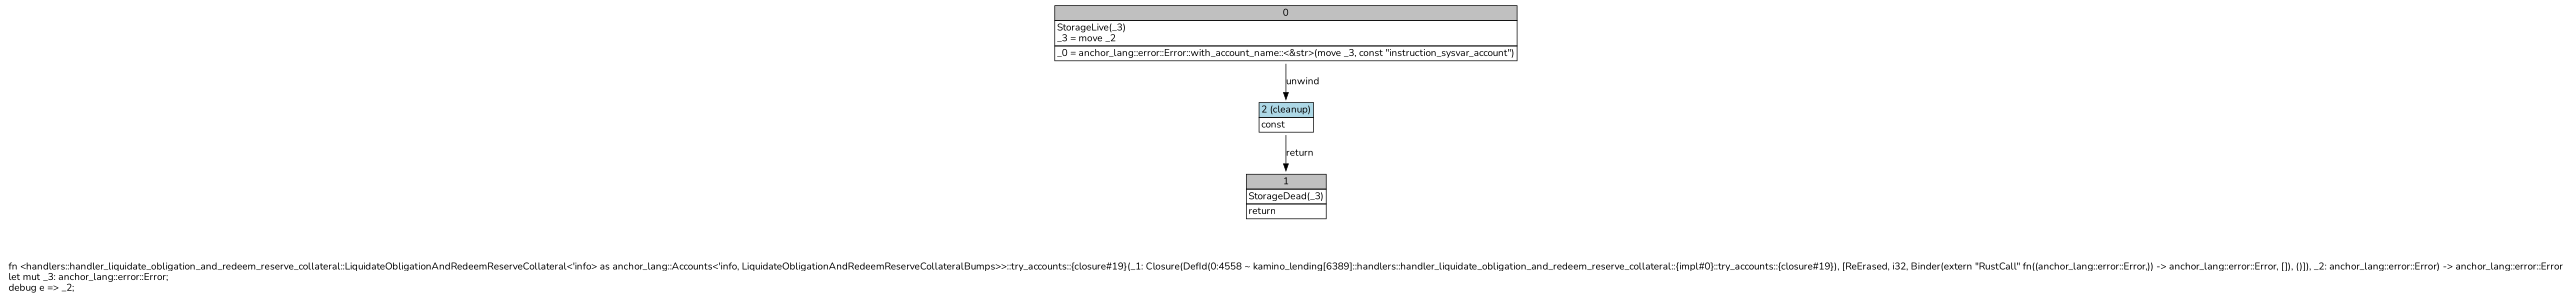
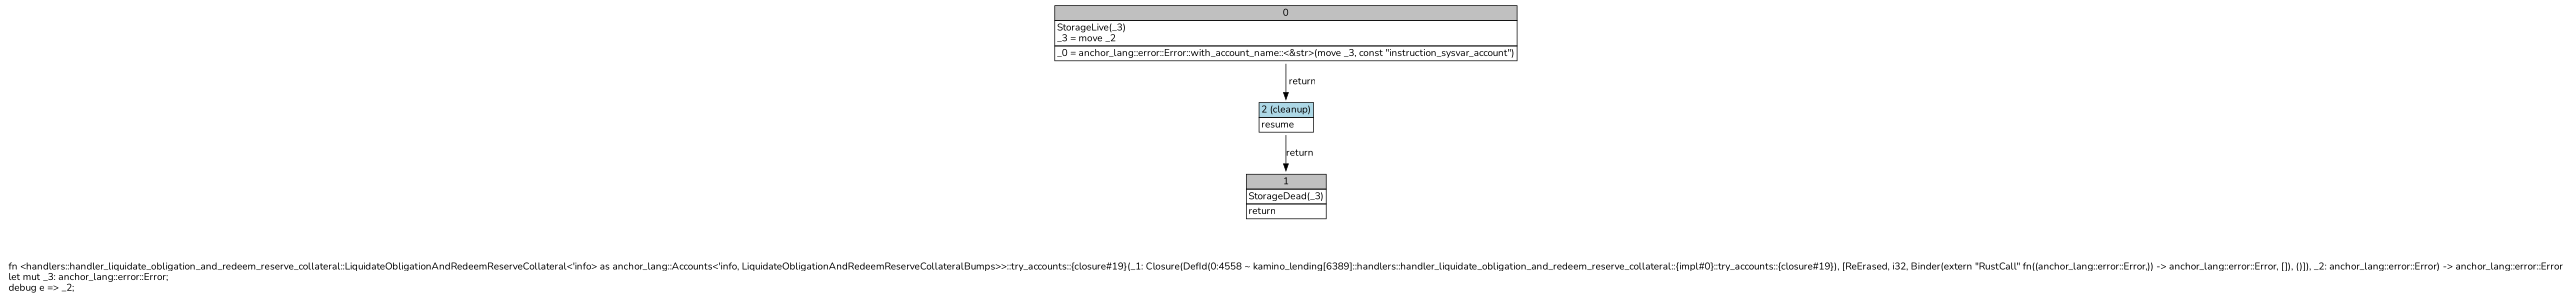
edge "0" -> "2 (cleanup)": label "unwind" -> "return"
node "2 (cleanup)": text "const" -> "resume"
